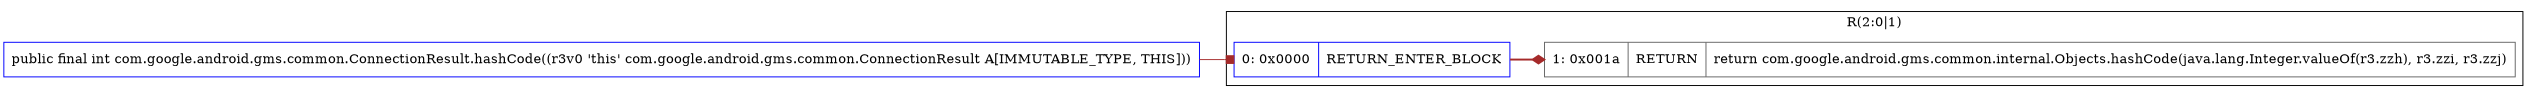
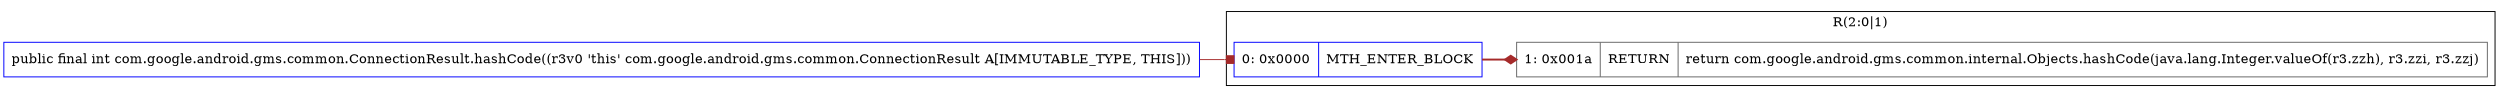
node "0: 0x0000": text "RETURN_ENTER_BLOCK" -> "MTH_ENTER_BLOCK"
